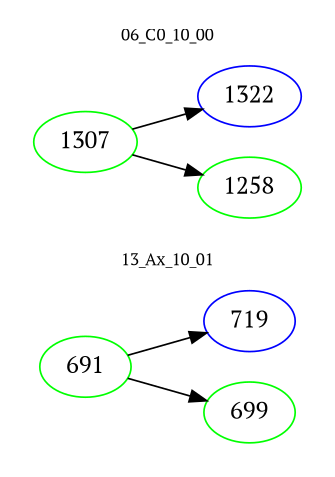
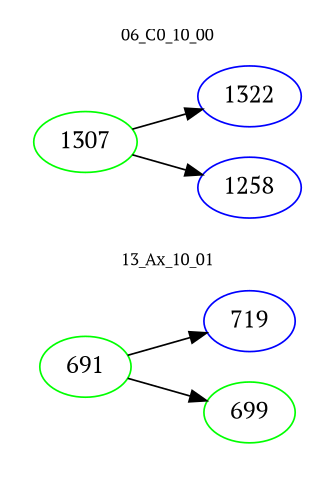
node "1258": color green -> blue
